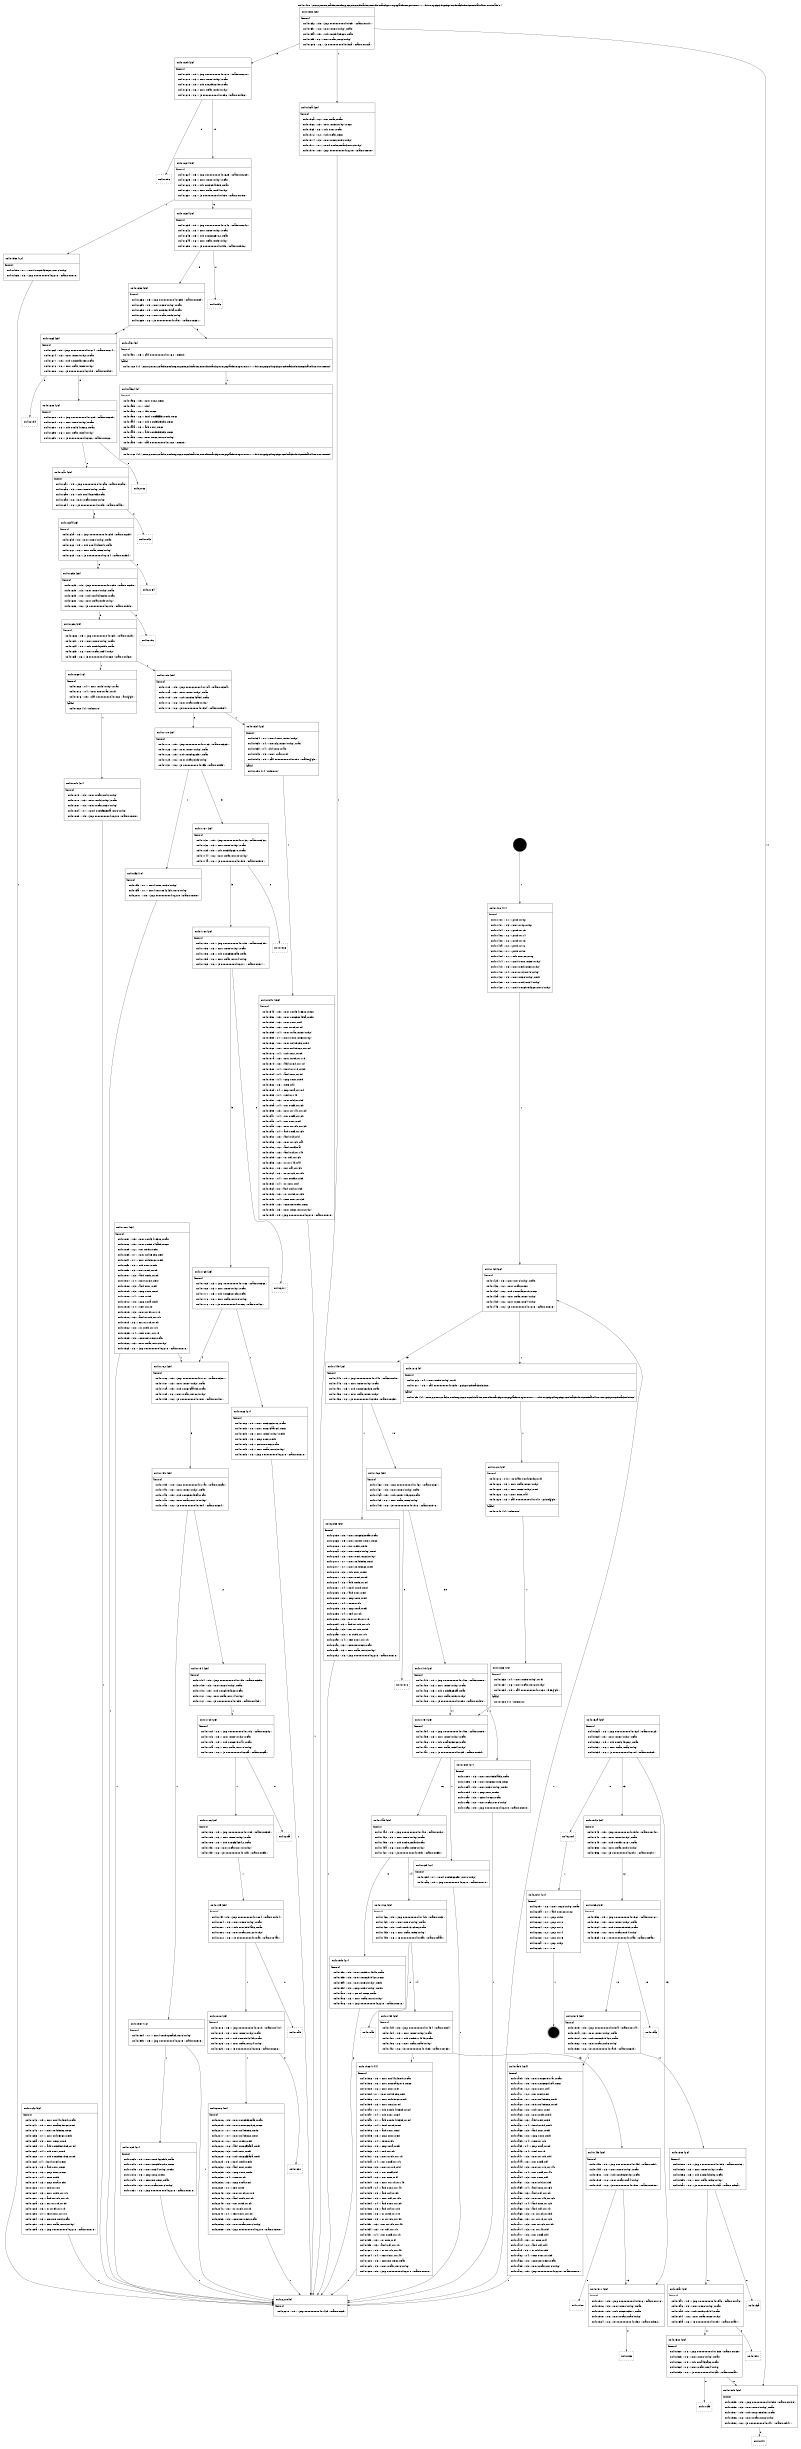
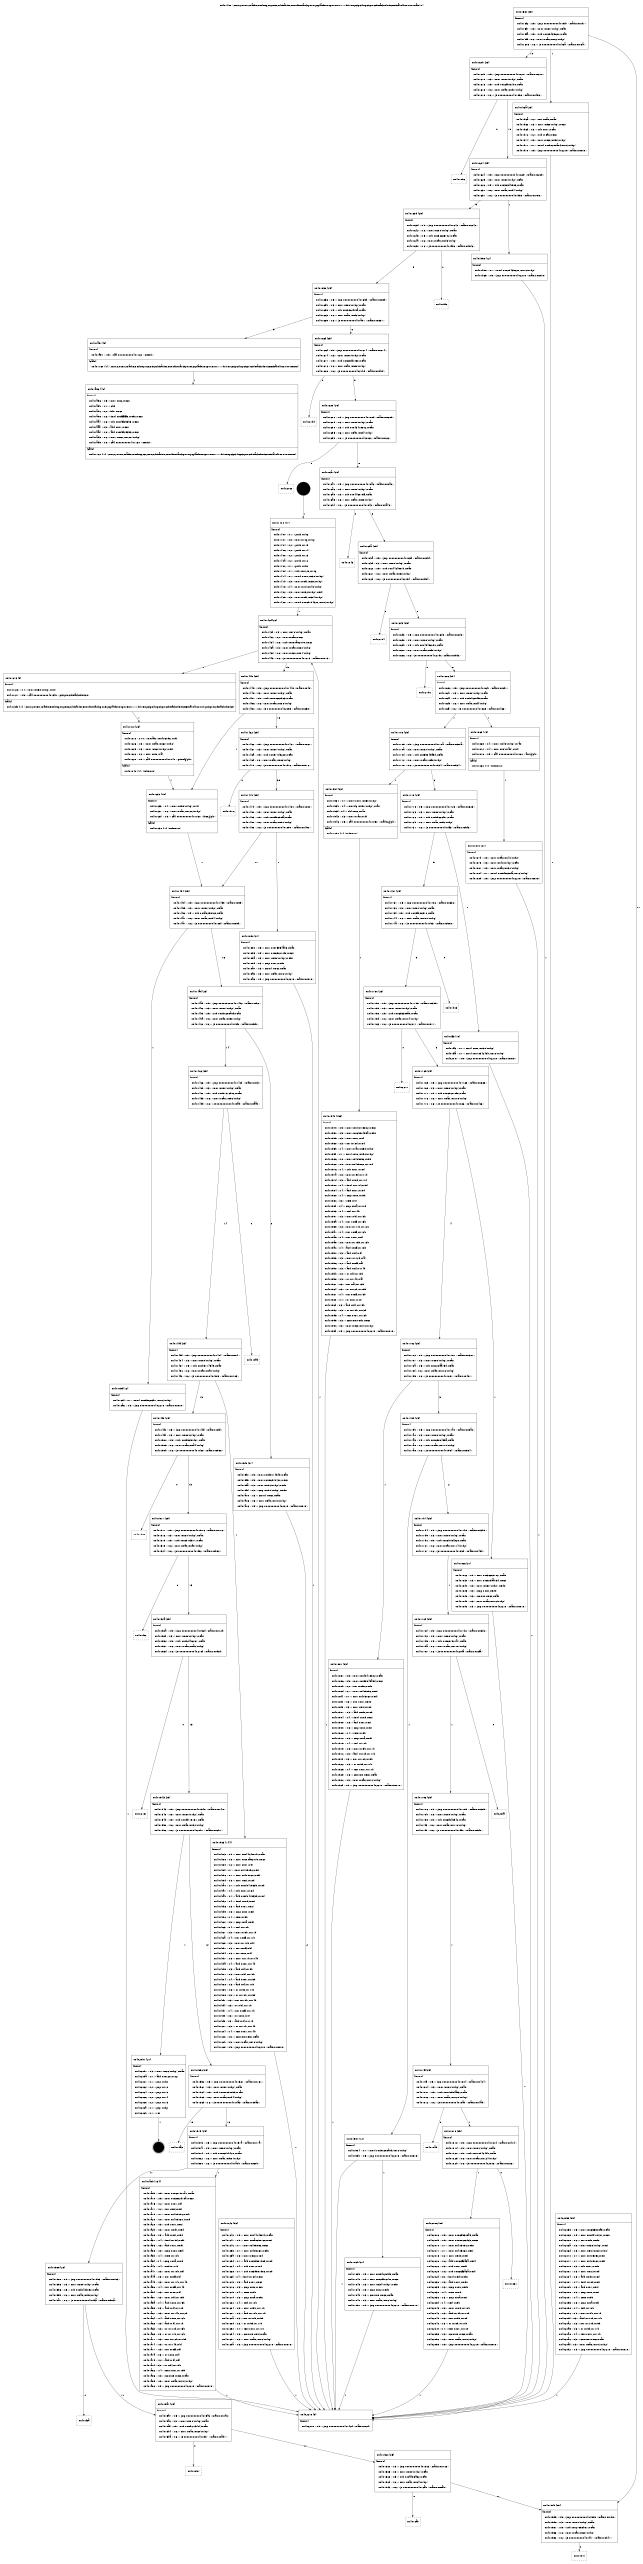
edge "0x4018e1 [83]" -> "0x401782 [25]": reversed
edge "0x401449 [25]" -> "0x40205e [89]": now "0x401449 [25]" -> "0x401c33 [15]"
edge "0x40218f" -> "0x4020b7 [21]": now "0x401543 [25]" -> "0x4020b7 [21]"
edge "0x40152a [25]" -> "0x401511 [25]": reversed
